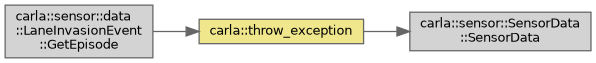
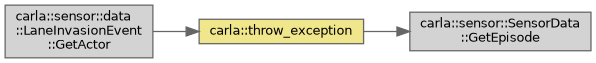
node "carla::sensor::data ::LaneInvasionEvent ::GetEpisode": label "carla::sensor::data ::LaneInvasionEvent ::GetEpisode" -> "carla::sensor::data ::LaneInvasionEvent ::GetActor"
node "carla::sensor::SensorData ::SensorData": label "carla::sensor::SensorData ::SensorData" -> "carla::sensor::SensorData ::GetEpisode"
